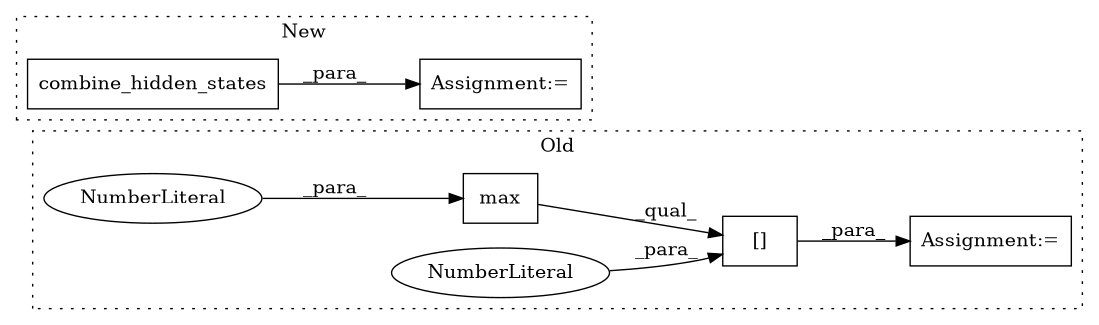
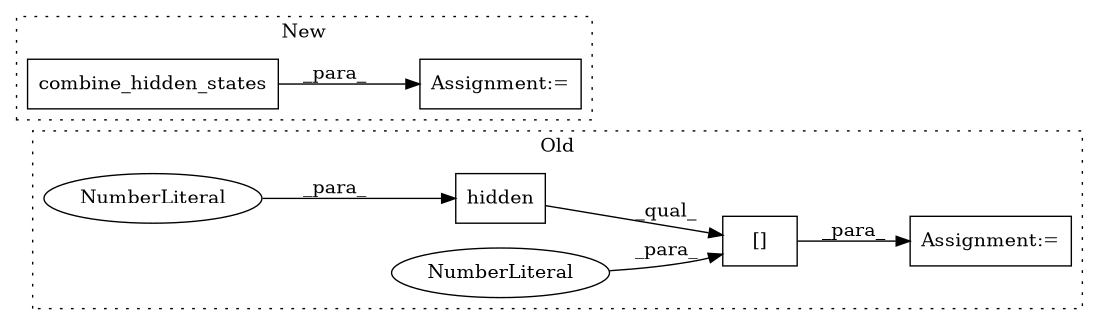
node "max": label "max" -> "hidden"
